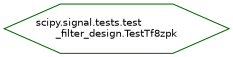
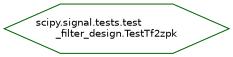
node "scipy.signal.tests.test _filter_design.TestTf8zpk": label "scipy.signal.tests.test _filter_design.TestTf8zpk" -> "scipy.signal.tests.test _filter_design.TestTf2zpk"
